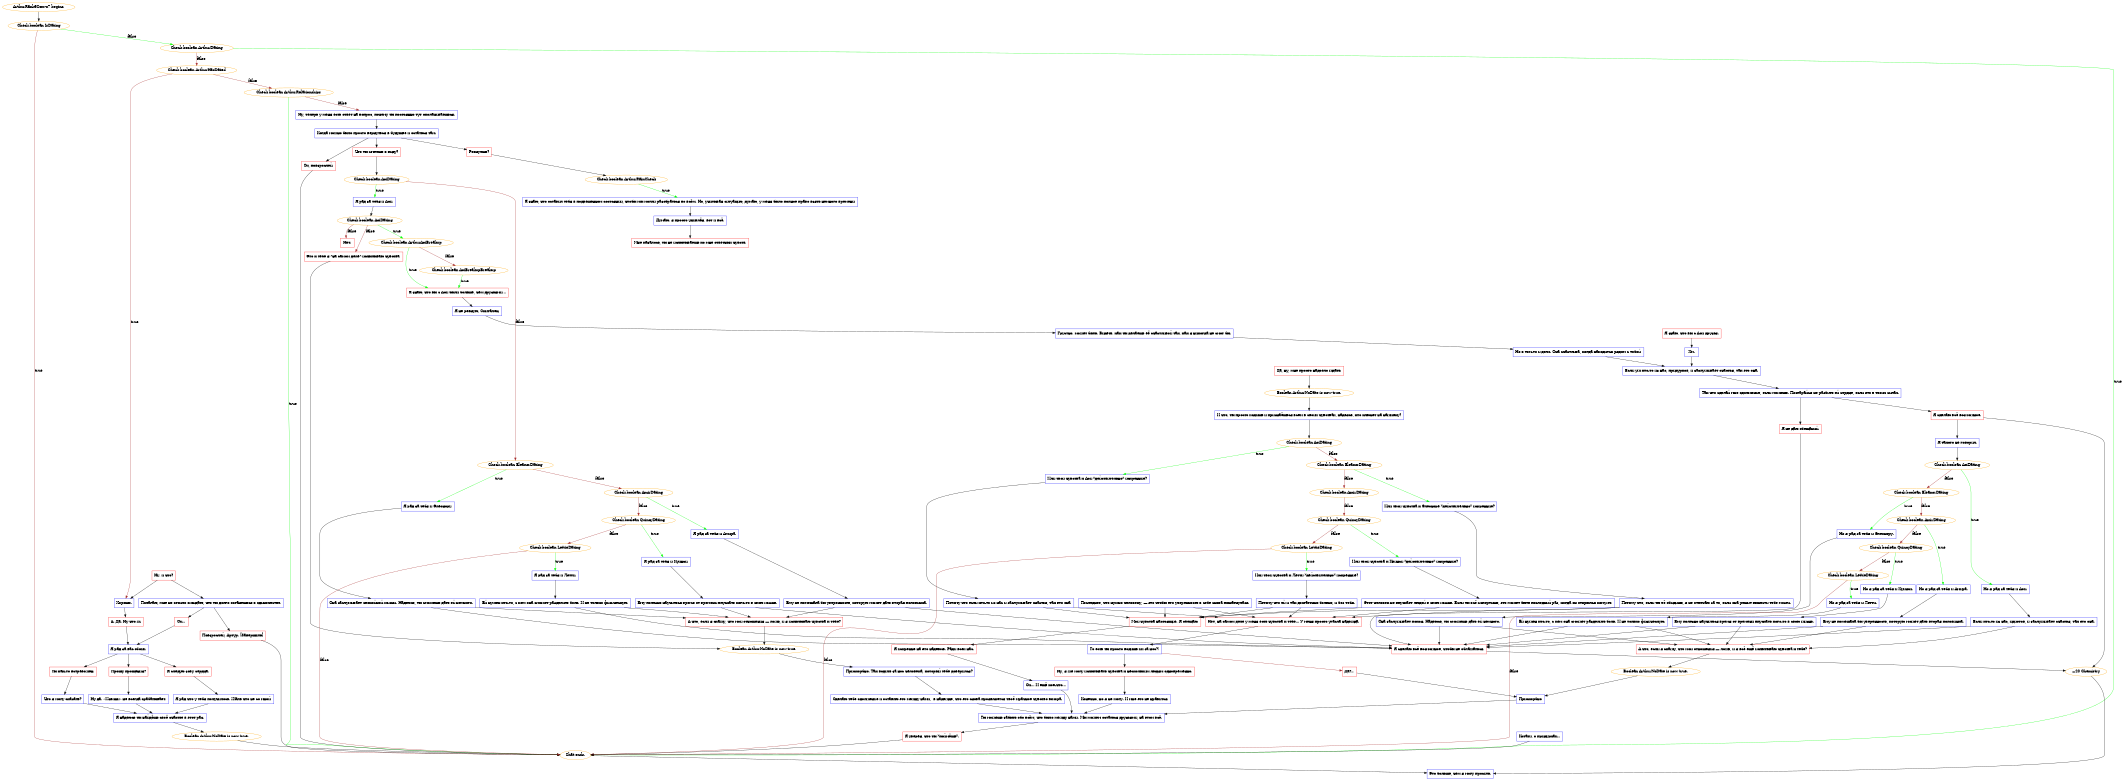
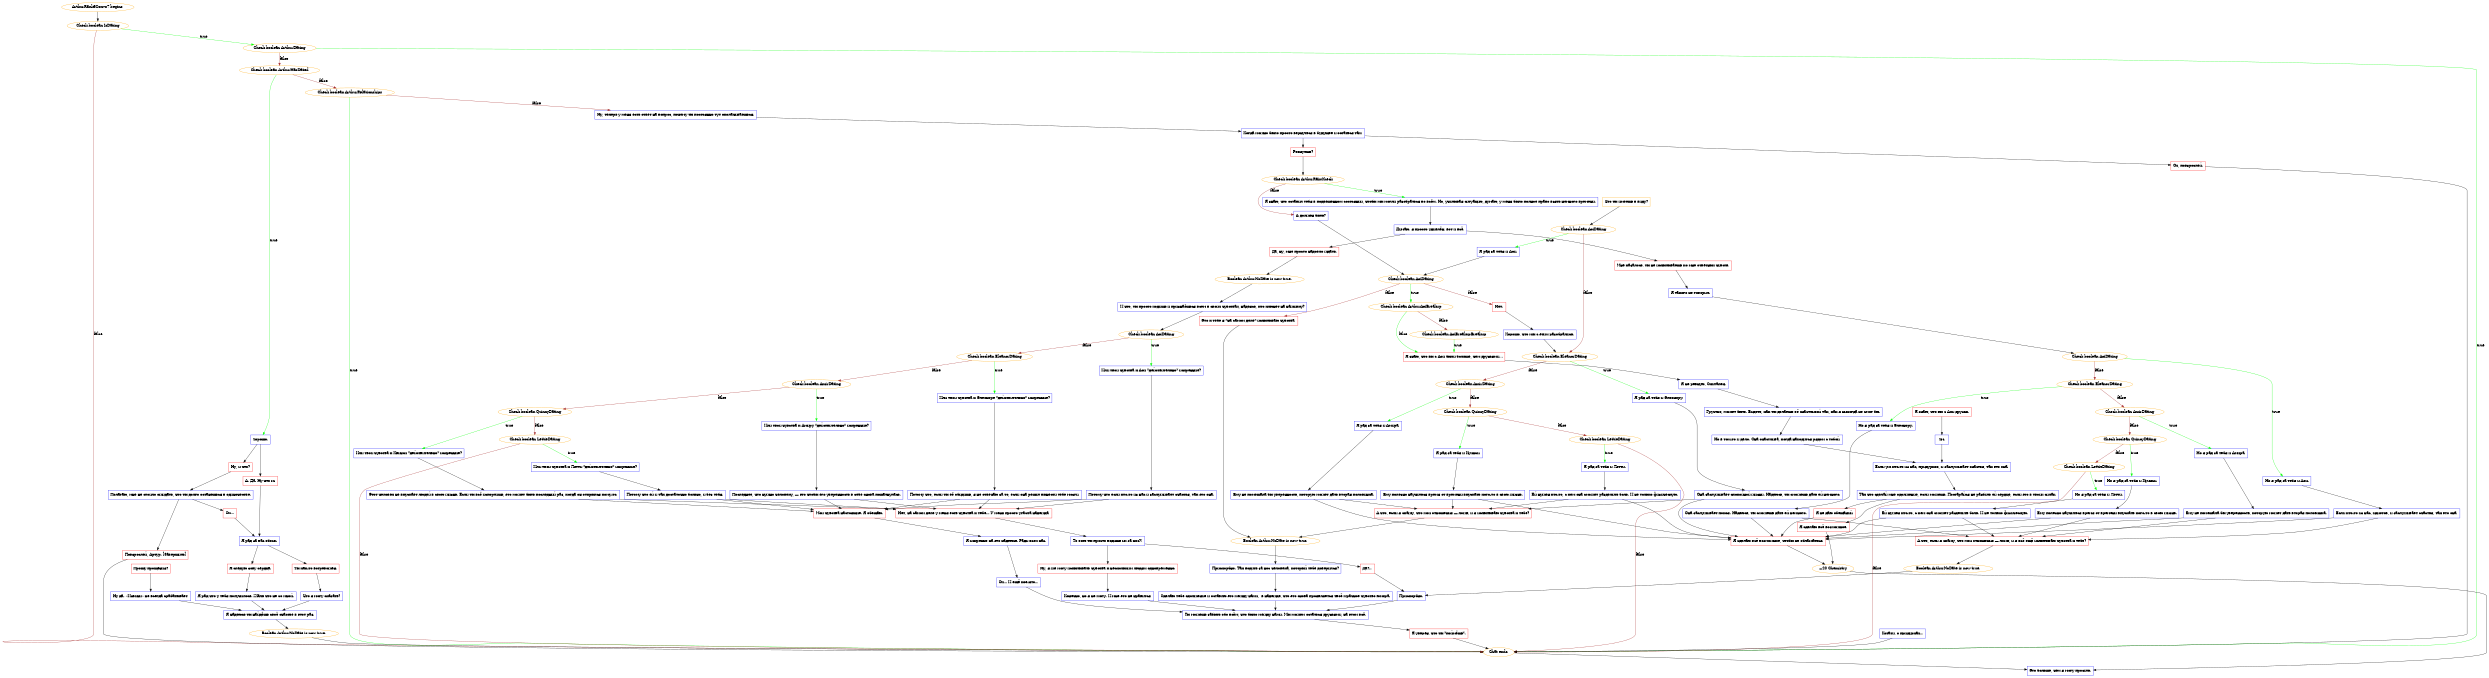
edge "Check boolean IsDating" -> "Check boolean ArthurDating": label "false" -> "true"
edge "Когда можно было просто вернуться в будущее и остаться там." -> "Что ты имеешь в виду?": removed
node "Что ты имеешь в виду?": color red -> orange
node "А должен быть?": added
edge "Думаю, я просто удивлён, вот и всё." -> "Да, ну, мне просто надоело ждать.": added
edge "Check boolean ArthurAoiBreakup" -> "Я знаю, что вы с Аои были больше, чем друзьями…": label "true" -> "false"
edge "Check boolean ArthurHasDated" -> "Хорошо.": color brown -> green
node "Хорошо, что мы с этим разобрались.": added
edge "Check boolean IsDating" -> "Chat ends.": label "true" -> "false"
node "Или твои чувства к Амиру *действительно* искренние?": added
edge "Я сделаю всё возможное." -> "Я такого не говорил.": now "Мне казалось, ты не испытываешь ко мне ответных чувств." -> "Я такого не говорил."
edge "Ну, и что?" -> "Хорошо.": reversed
node "Я искренне на это надеюсь. Ради всех нас.": color red -> blue
edge "Я рад за вас обоих." -> "Прошу прощения?": removed
edge "То есть ты просто водишь их за нос?!" -> "Да?...": color brown -> black
